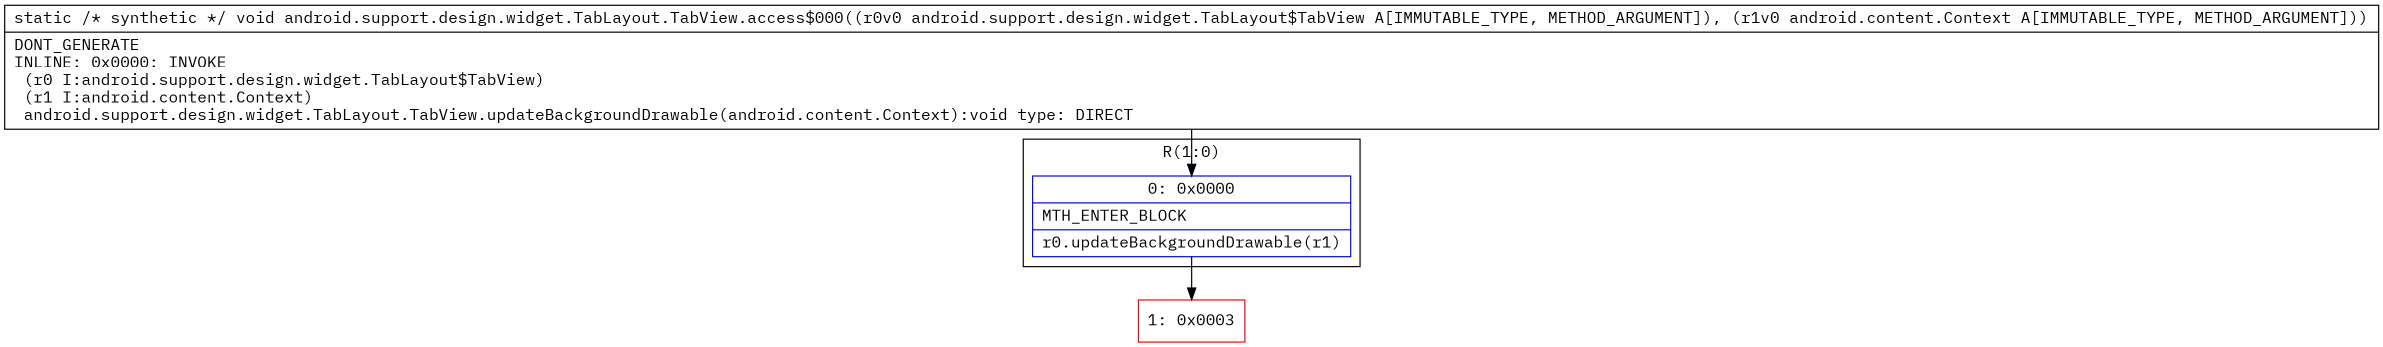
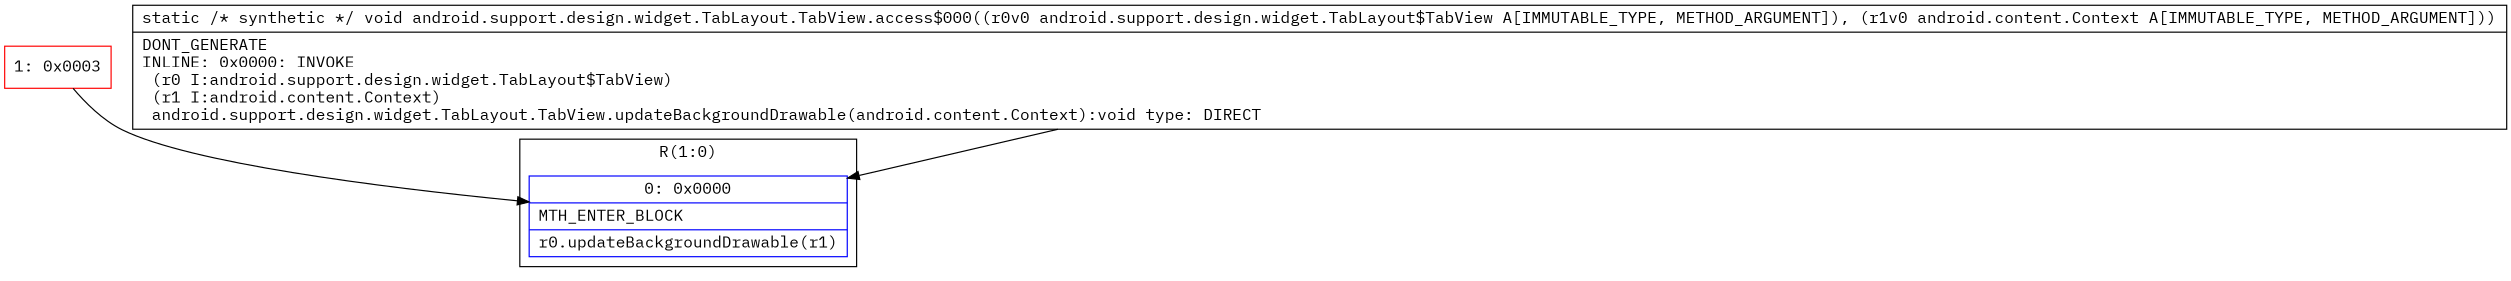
edge "0: 0x0000" -> "1: 0x0003": reversed
